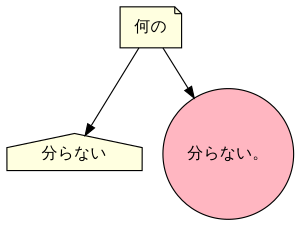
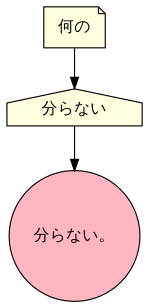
edge "何の" -> "分らない。": now "分らない" -> "分らない。"
